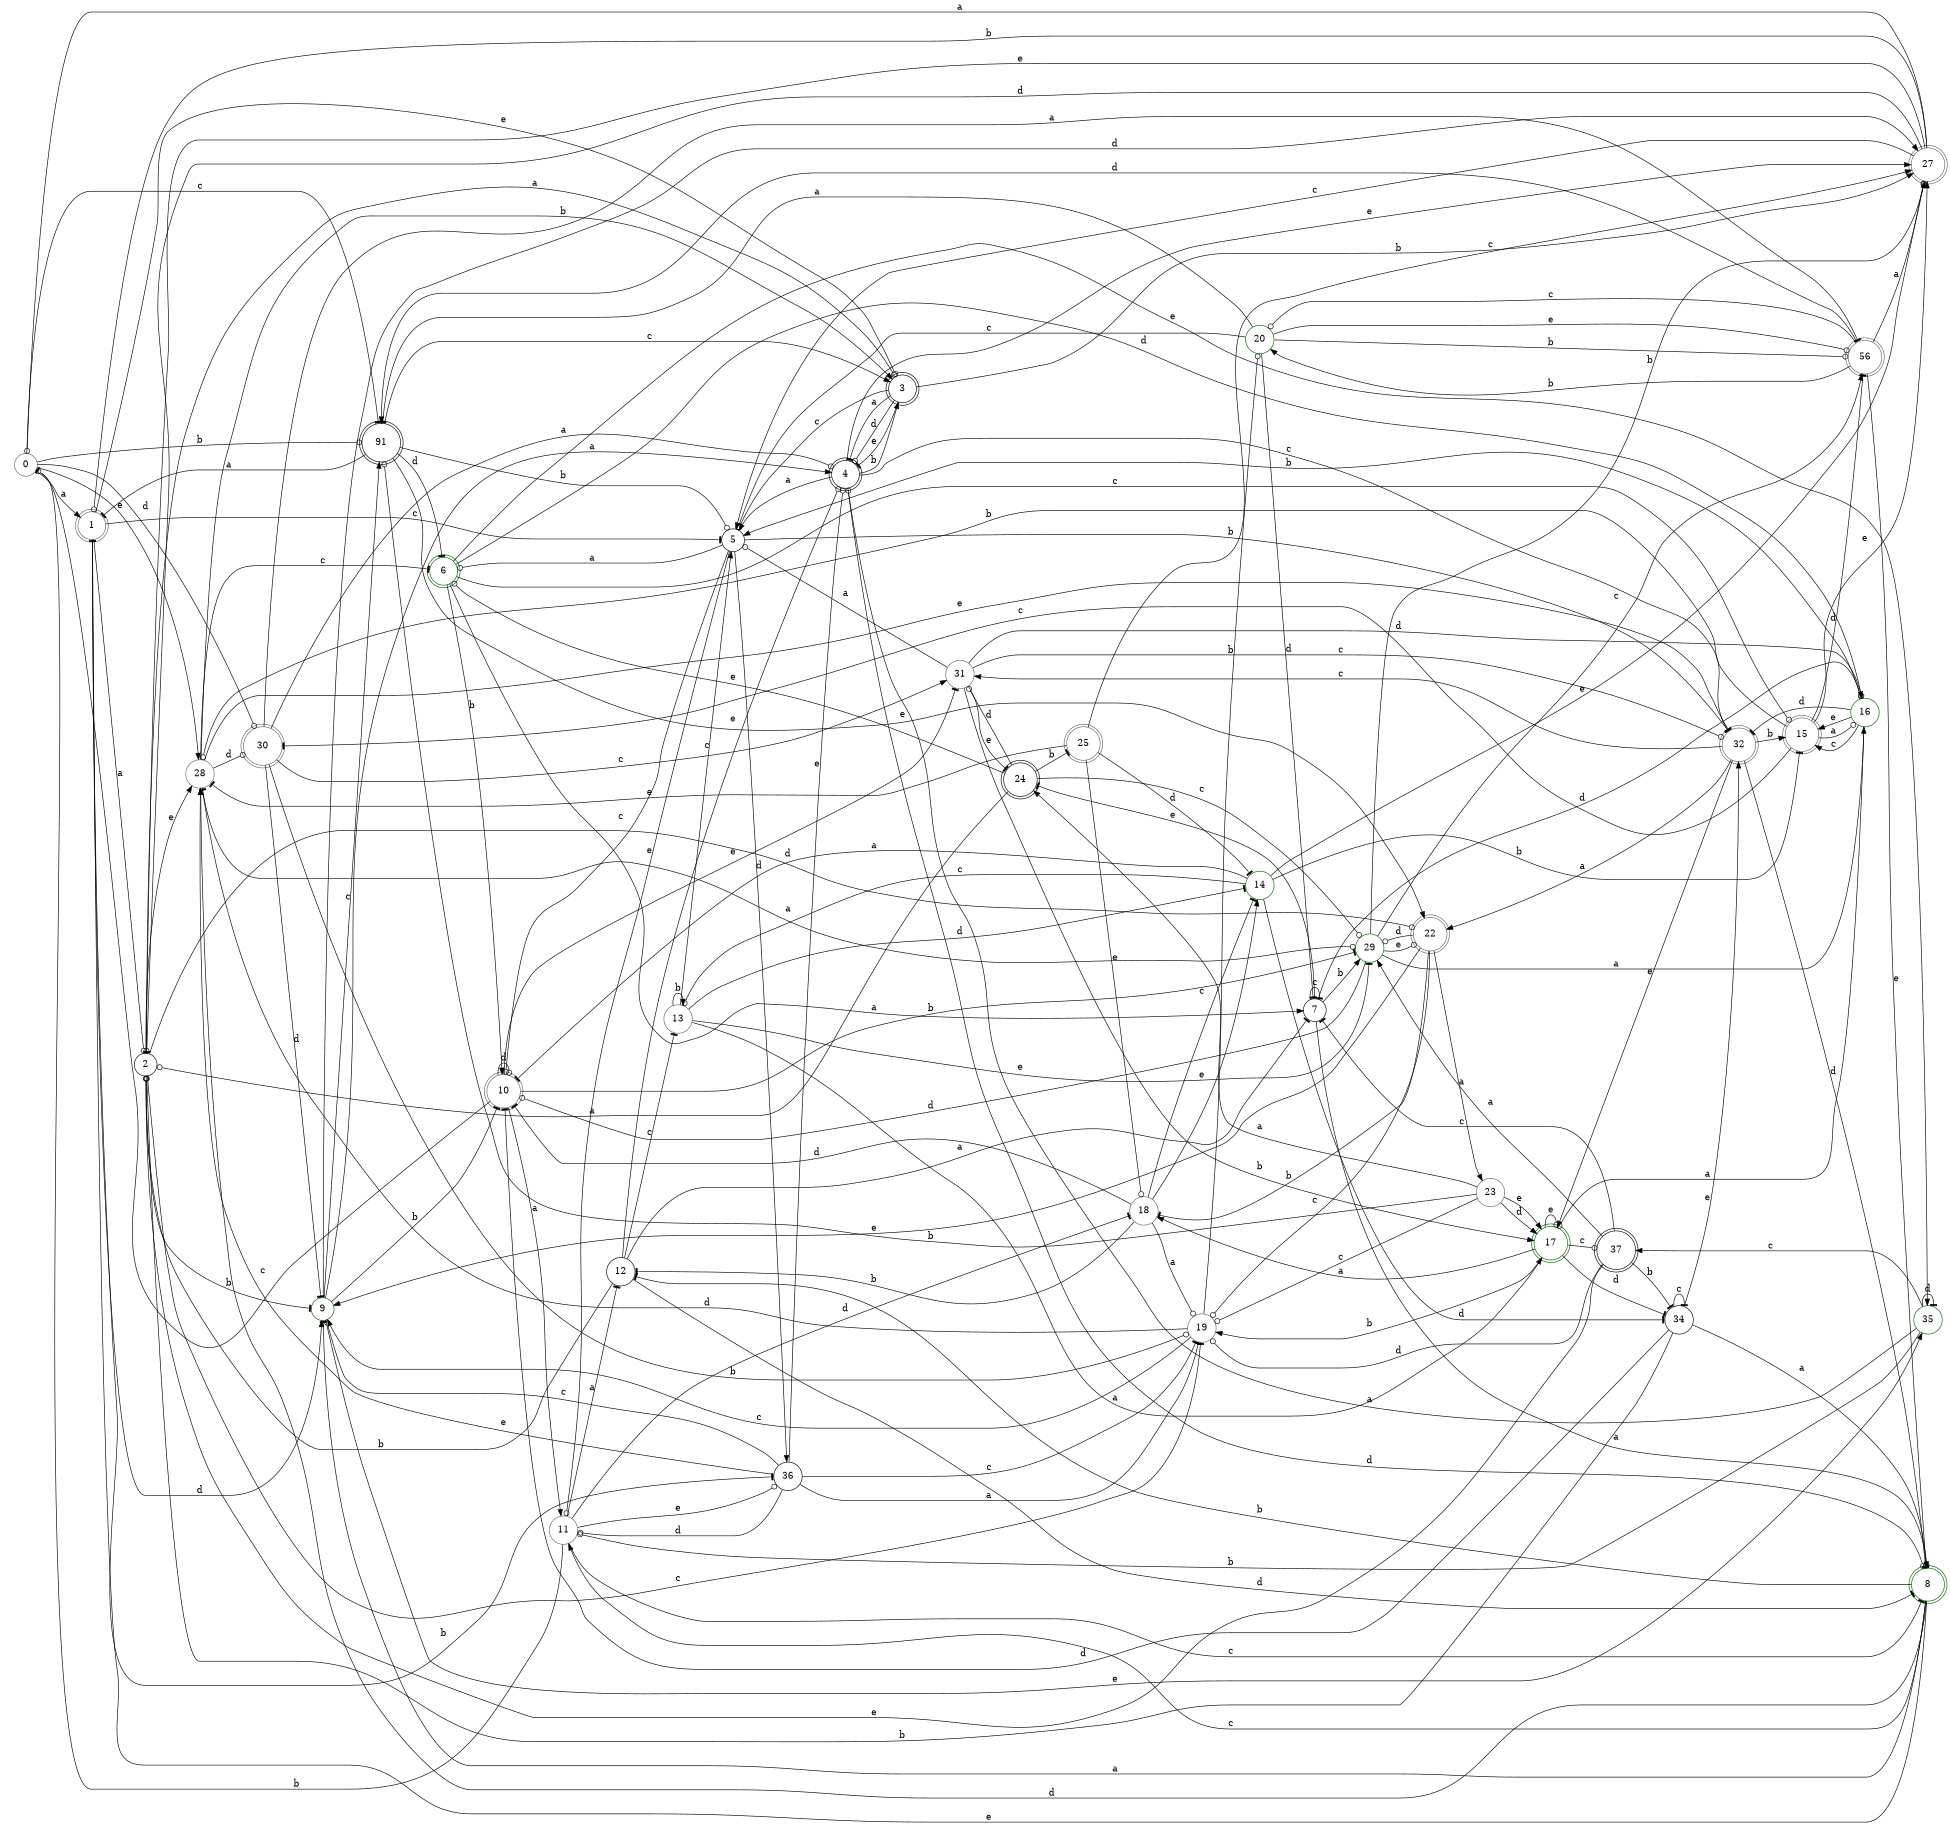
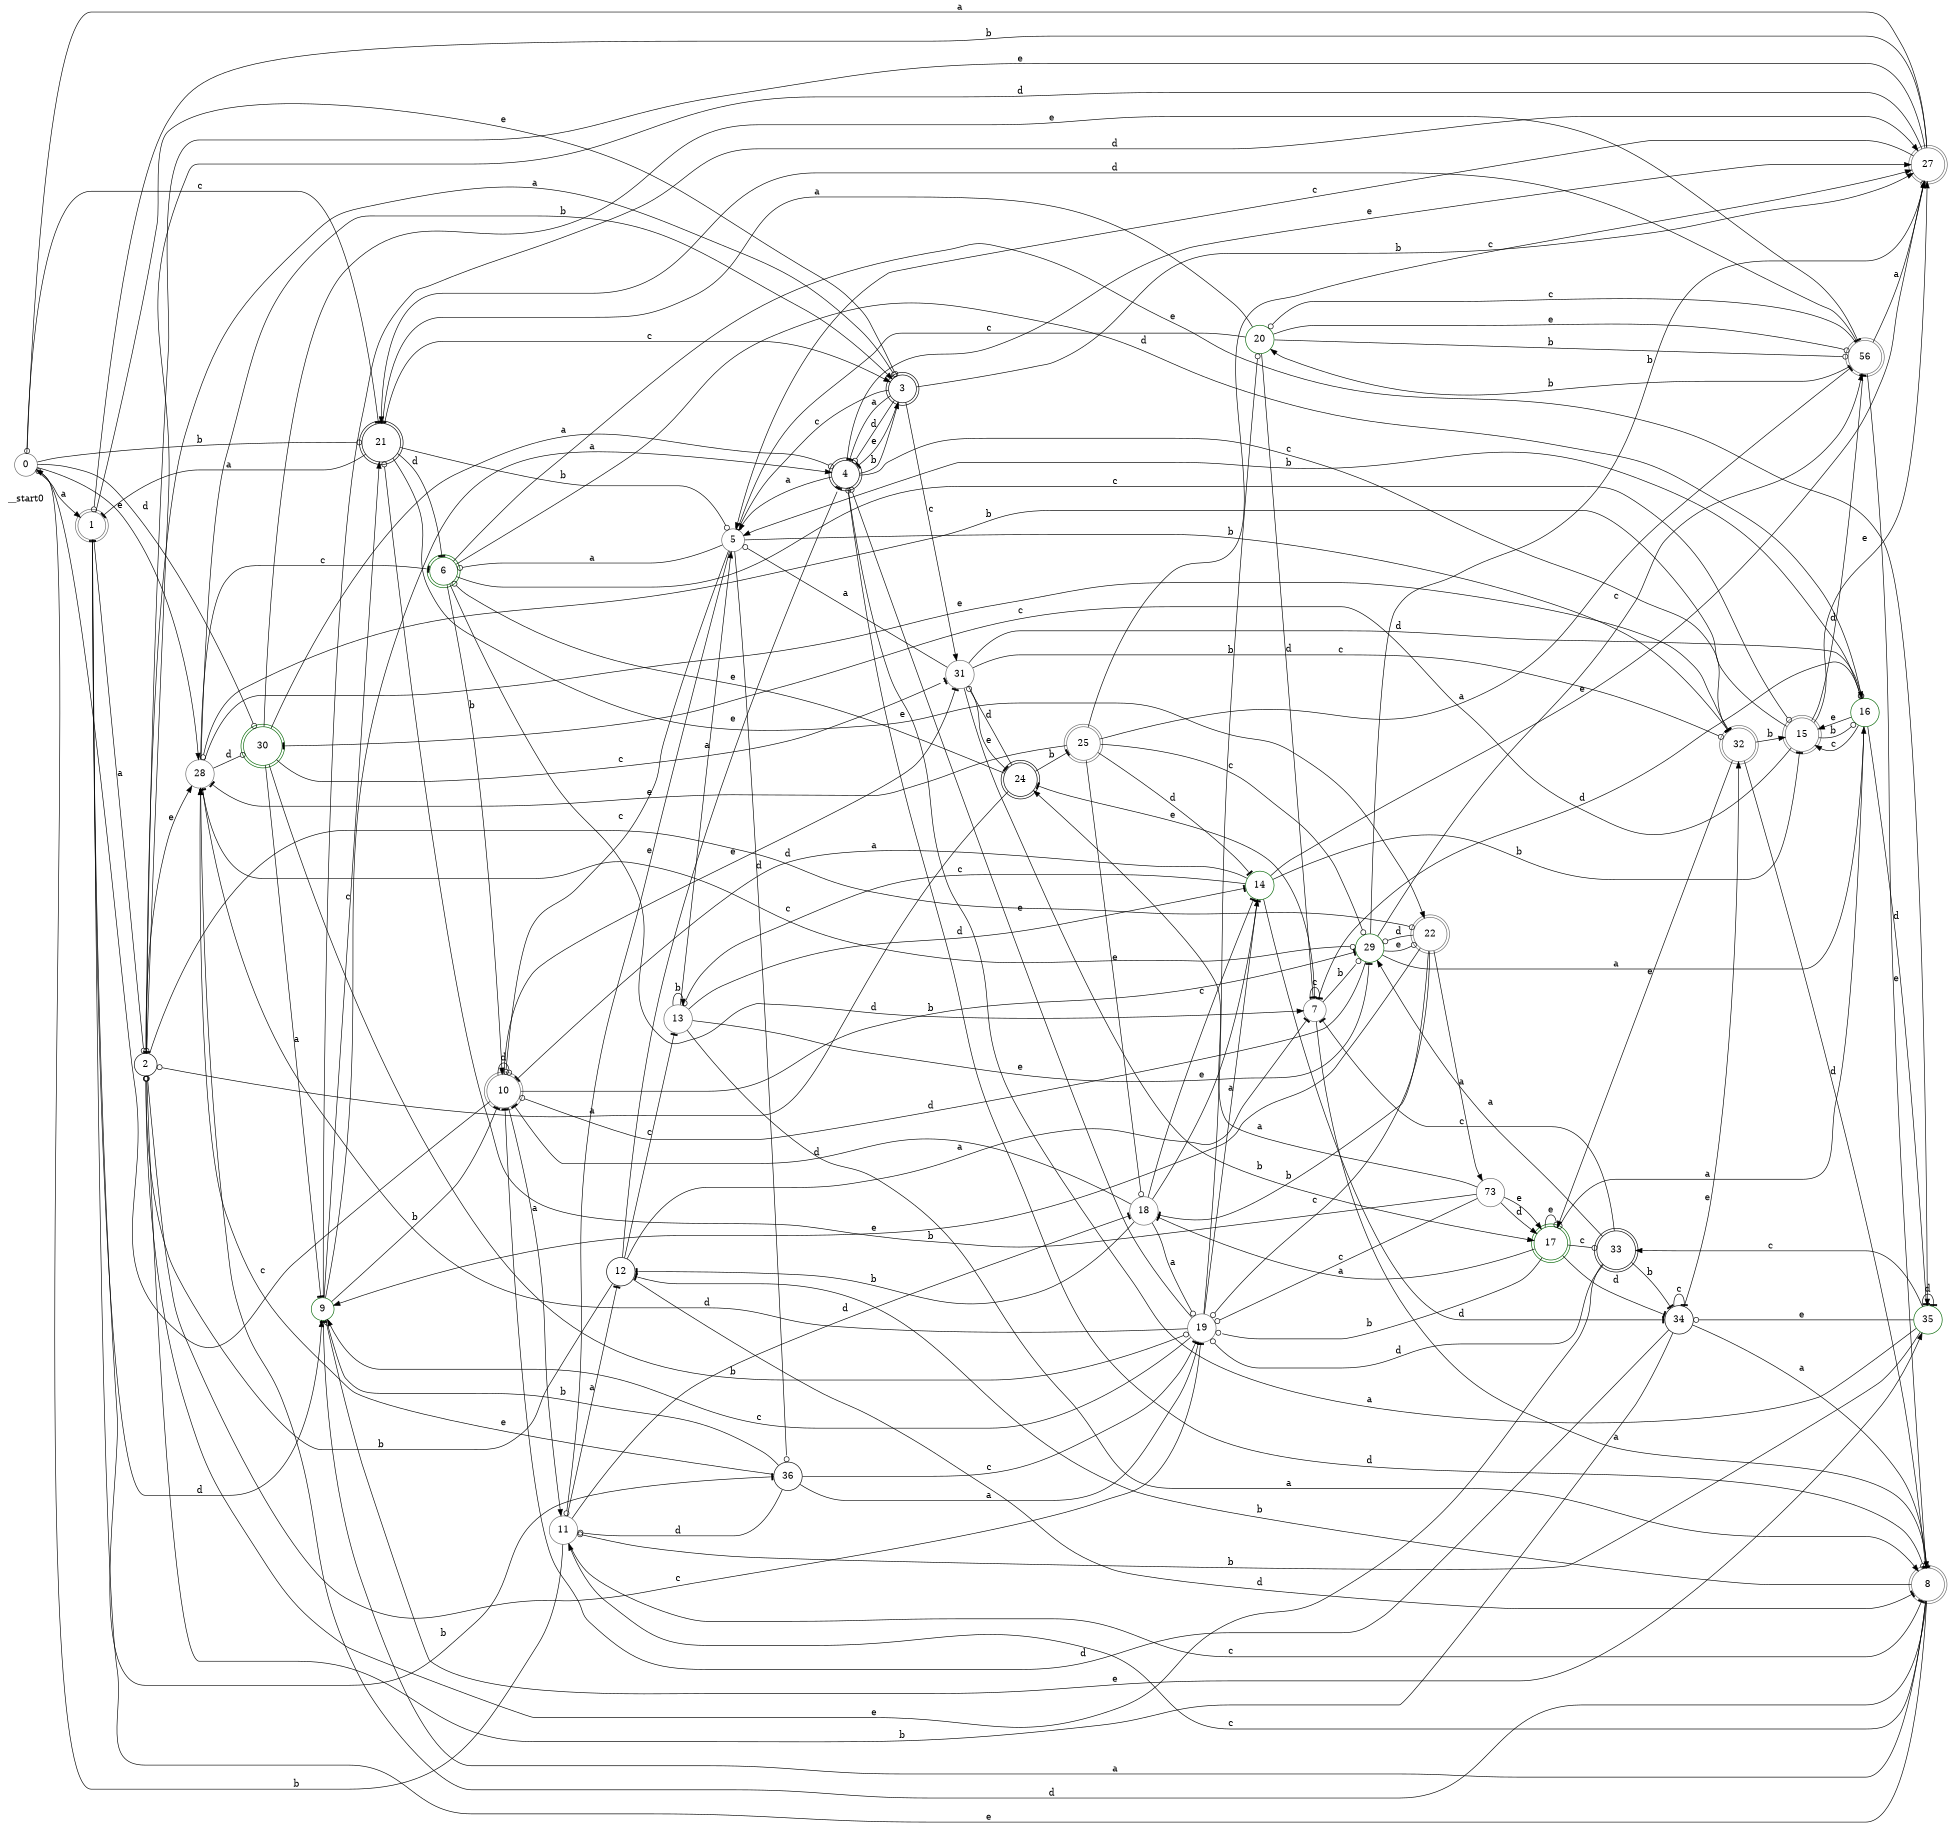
edge "30" -> "56": label "a" -> "e"
edge "56" -> "27": arrowhead odot -> normal
node "91": label "91" -> "21"
node "__start0": added
edge "1" -> "5": removed, label "c"
node "5": color black -> gray40
edge "25" -> "56": added, label "a"
edge "32" -> "31": now "3" -> "31"
edge "16" -> "32": now "16" -> "35"
edge "15" -> "16": label "a" -> "b"
node "30": color gray40 -> darkgreen
edge "13" -> "5": label "c" -> "a"
edge "30" -> "31": arrowhead normal -> tee
edge "24" -> "29": now "25" -> "29"
edge "32" -> "22": removed, label "a"
edge "12" -> "4": arrowhead odot -> tee
edge "28" -> "29": label "a" -> "c"
edge "36" -> "4": now "19" -> "4"
edge "5" -> "36": arrowhead normal -> odot
edge "7" -> "29": arrowhead normal -> odot
edge "6" -> "7": label "a" -> "d"
node "7": color black -> gray40
edge "30" -> "9": label "d" -> "a"
edge "19" -> "14": added, label "a"
node "23": label "23" -> "73"
node "37": label "37" -> "33"
edge "2" -> "9": removed, label "b"
edge "17" -> "18": arrowhead normal -> tee
edge "35" -> "34": added, label "e"
edge "17" -> "19": arrowhead normal -> odot
edge "13" -> "17": now "13" -> "8"
edge "36" -> "9": label "c" -> "b"
edge "7" -> "8": arrowhead normal -> tee
edge "34" -> "8": arrowhead odot -> normal
edge "11" -> "0": arrowhead tee -> normal
edge "11" -> "36": removed, label "e"
node "8": color darkgreen -> gray40
